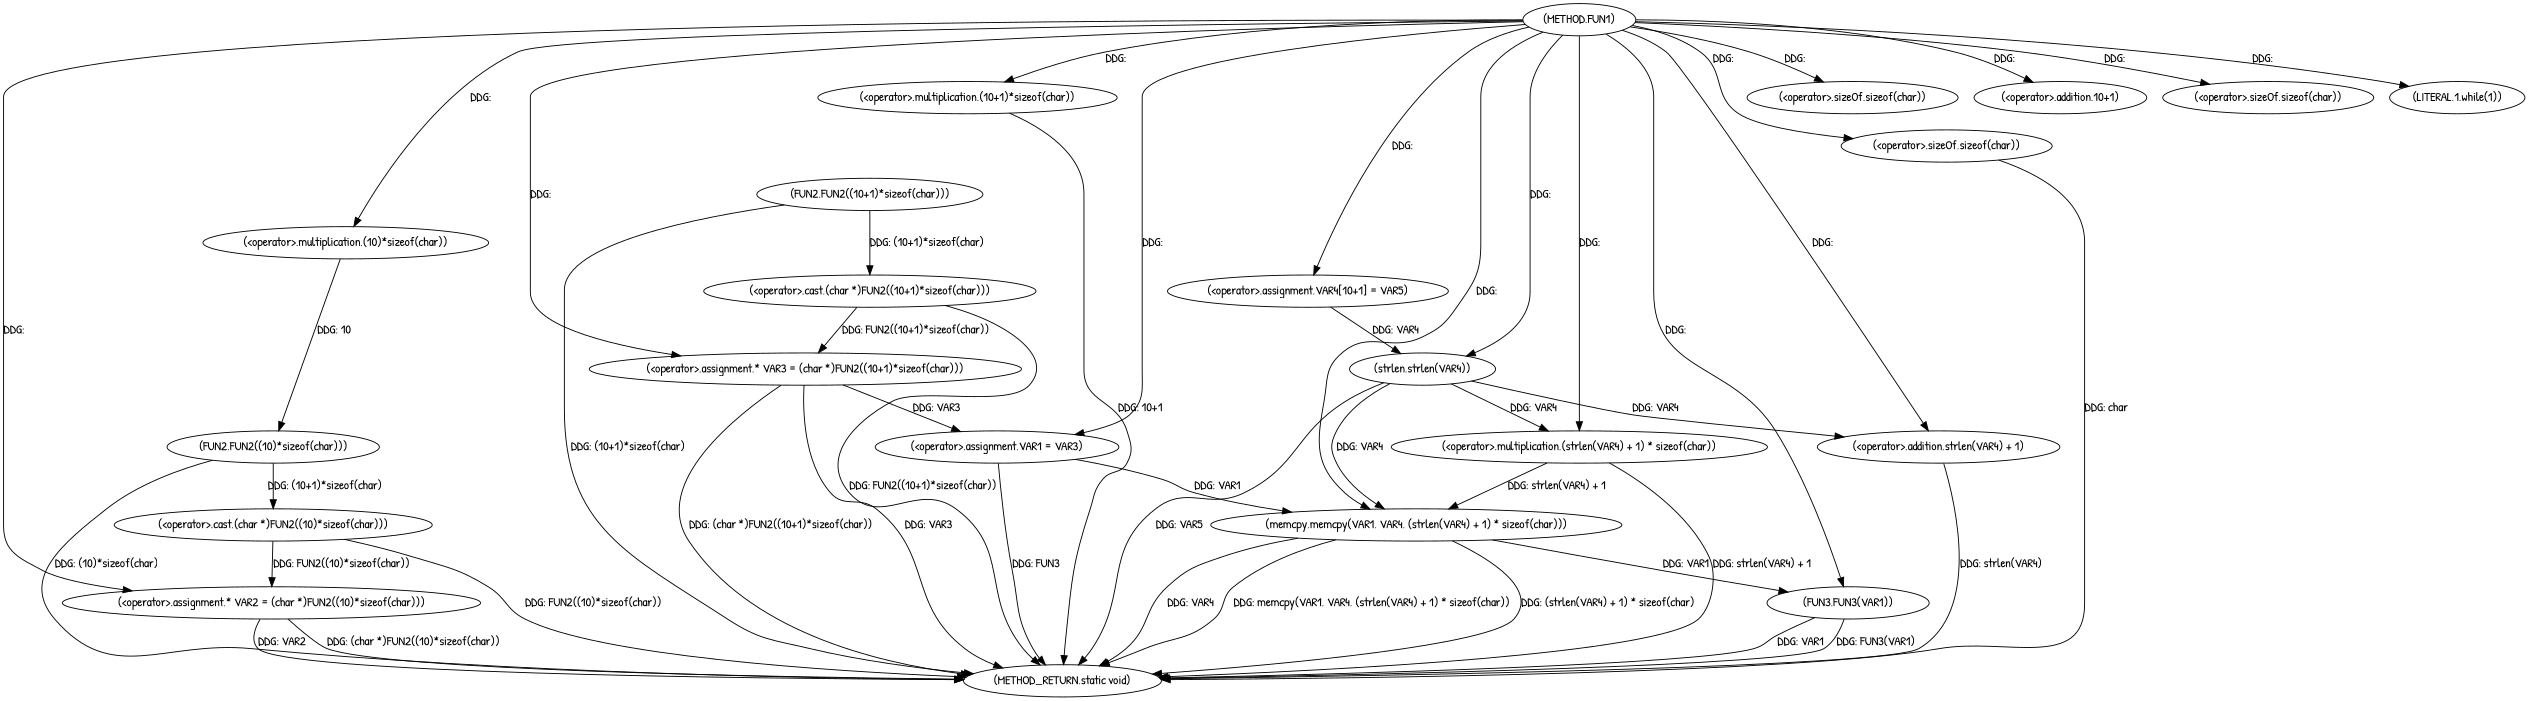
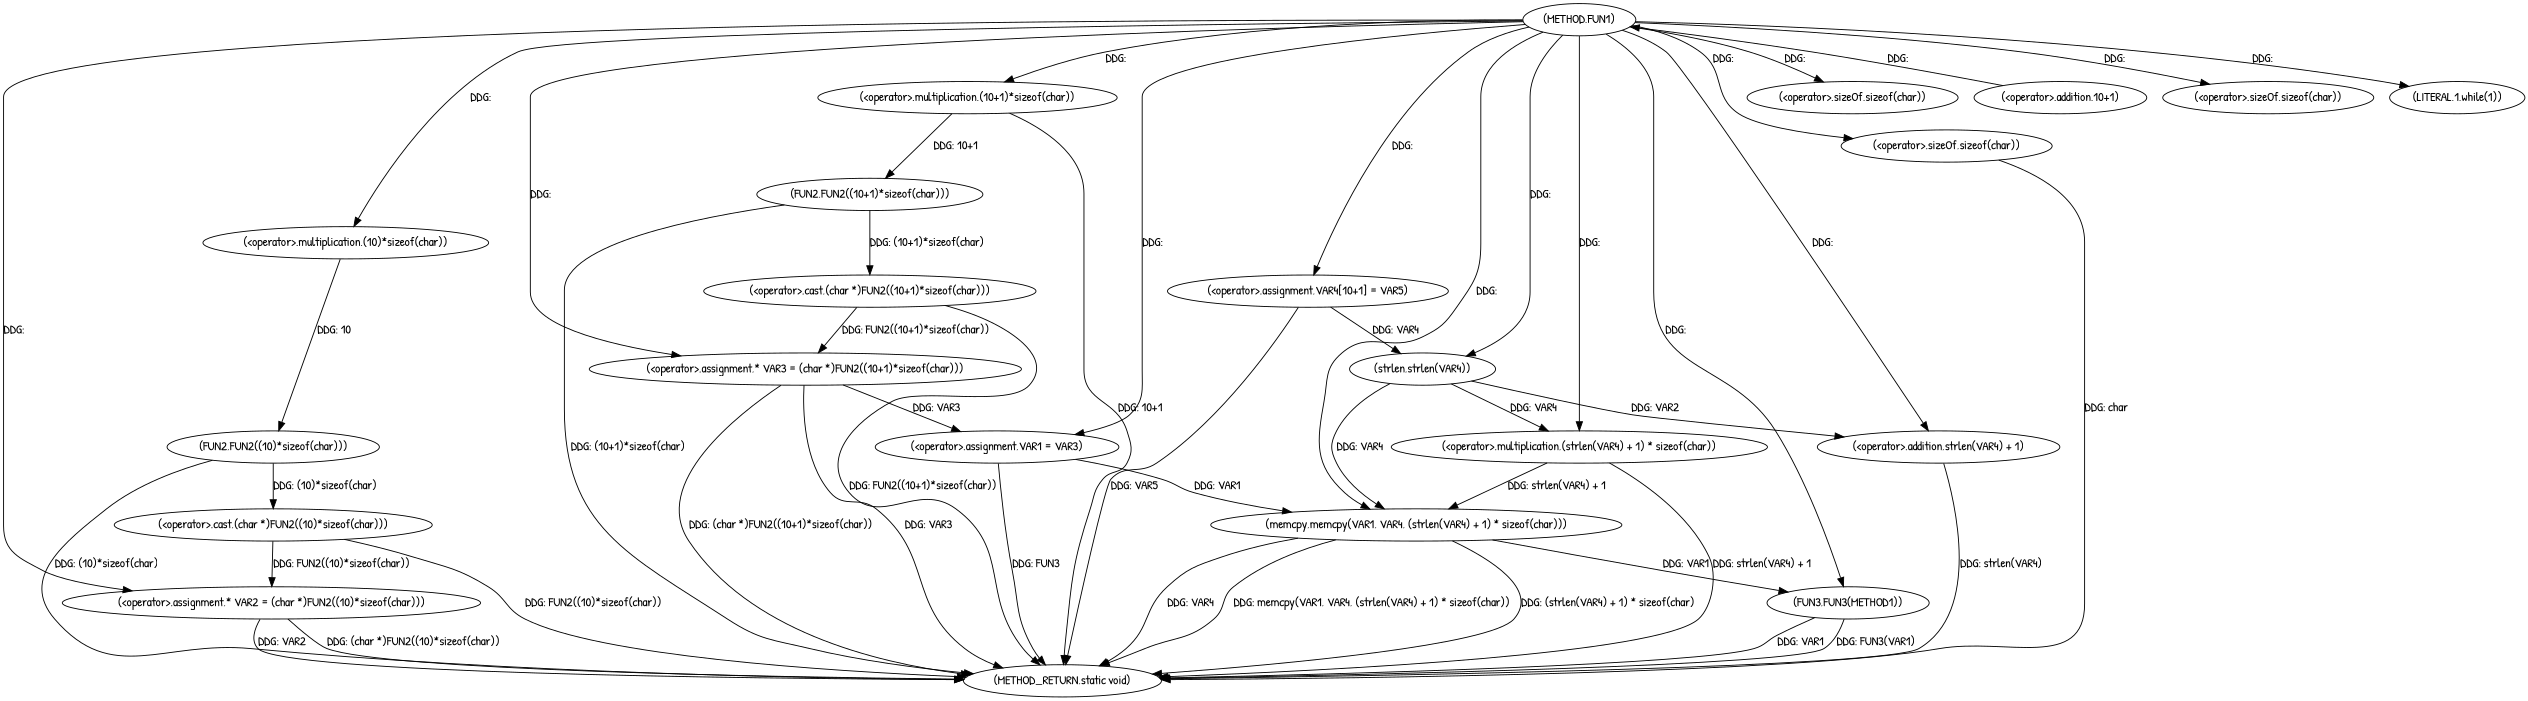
edge "(METHOD,FUN1)" -> "(<operator>.addition,10+1)": reversed
edge "(<operator>.multiplication,(10+1)*sizeof(char))" -> "(FUN2,FUN2((10+1)*sizeof(char)))": added, label "DDG: 10+1"
edge "(strlen,strlen(VAR4))" -> "(<operator>.addition,strlen(VAR4) + 1)": label "DDG: VAR4" -> "DDG: VAR2"
edge "(FUN2,FUN2((10)*sizeof(char)))" -> "(<operator>.cast,(char *)FUN2((10)*sizeof(char)))": label "DDG: (10+1)*sizeof(char)" -> "DDG: (10)*sizeof(char)"
edge "(strlen,strlen(VAR4))" -> "(METHOD_RETURN,static void)": now "(<operator>.assignment,VAR4[10+1] = VAR5)" -> "(METHOD_RETURN,static void)"
node "(FUN3,FUN3(VAR1))": label "(FUN3,FUN3(VAR1))" -> "(FUN3,FUN3(METHOD1))"
